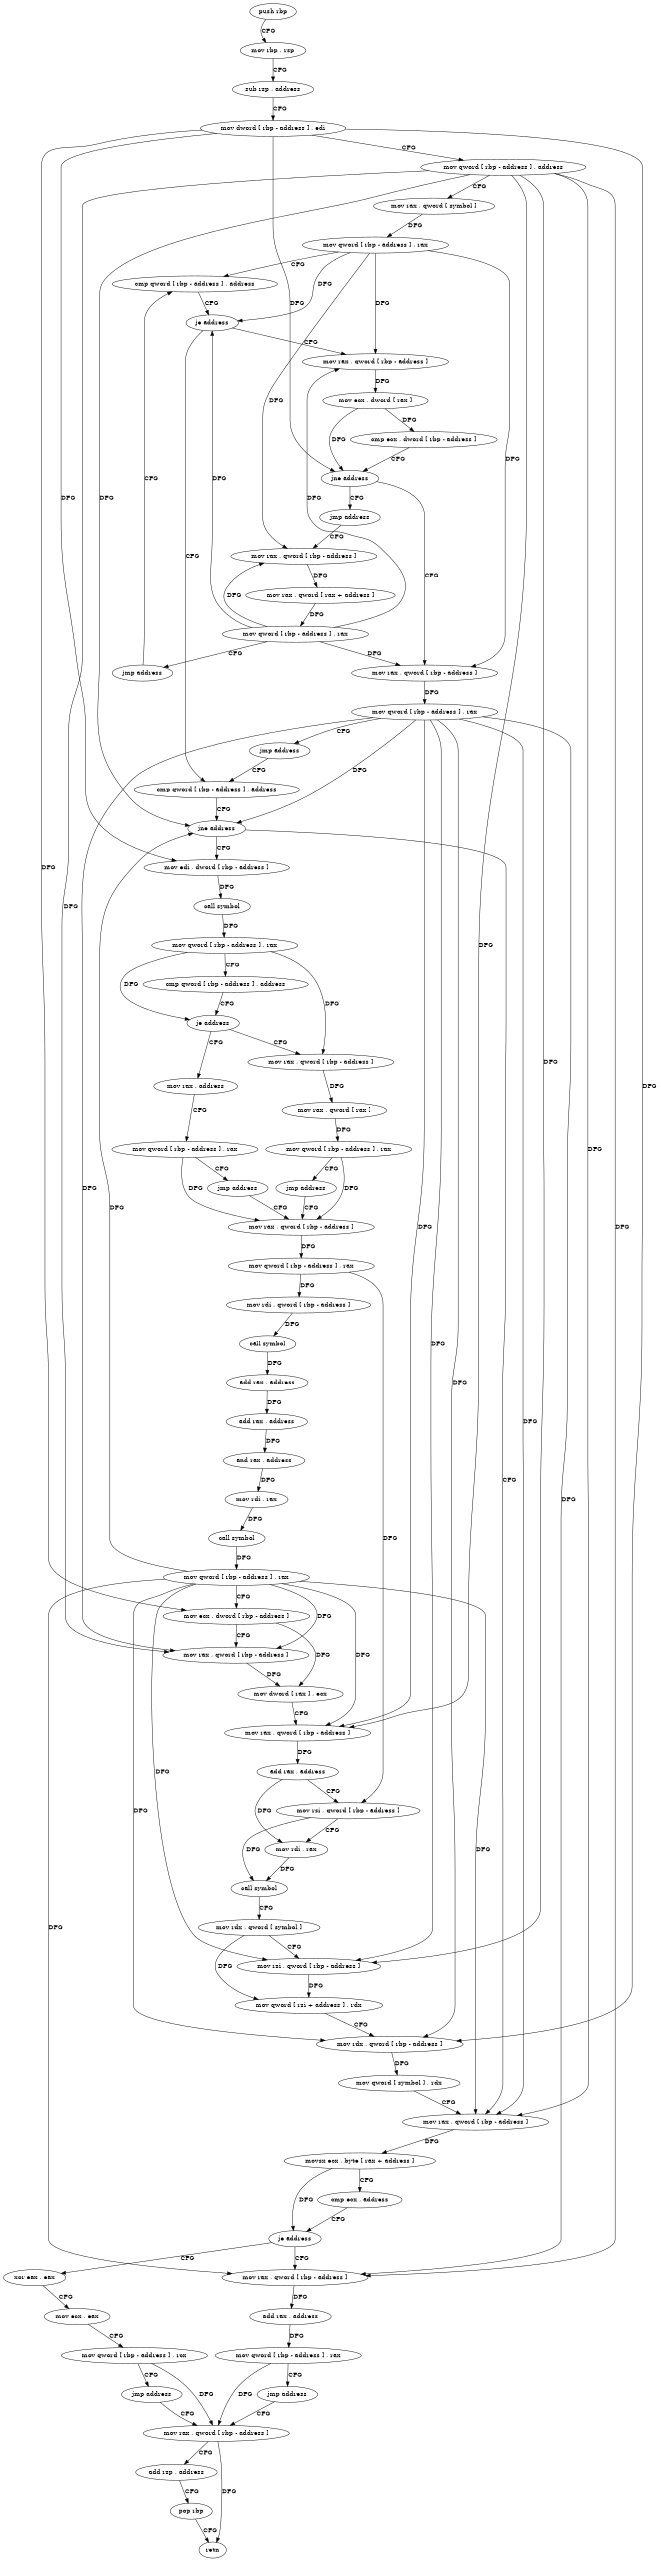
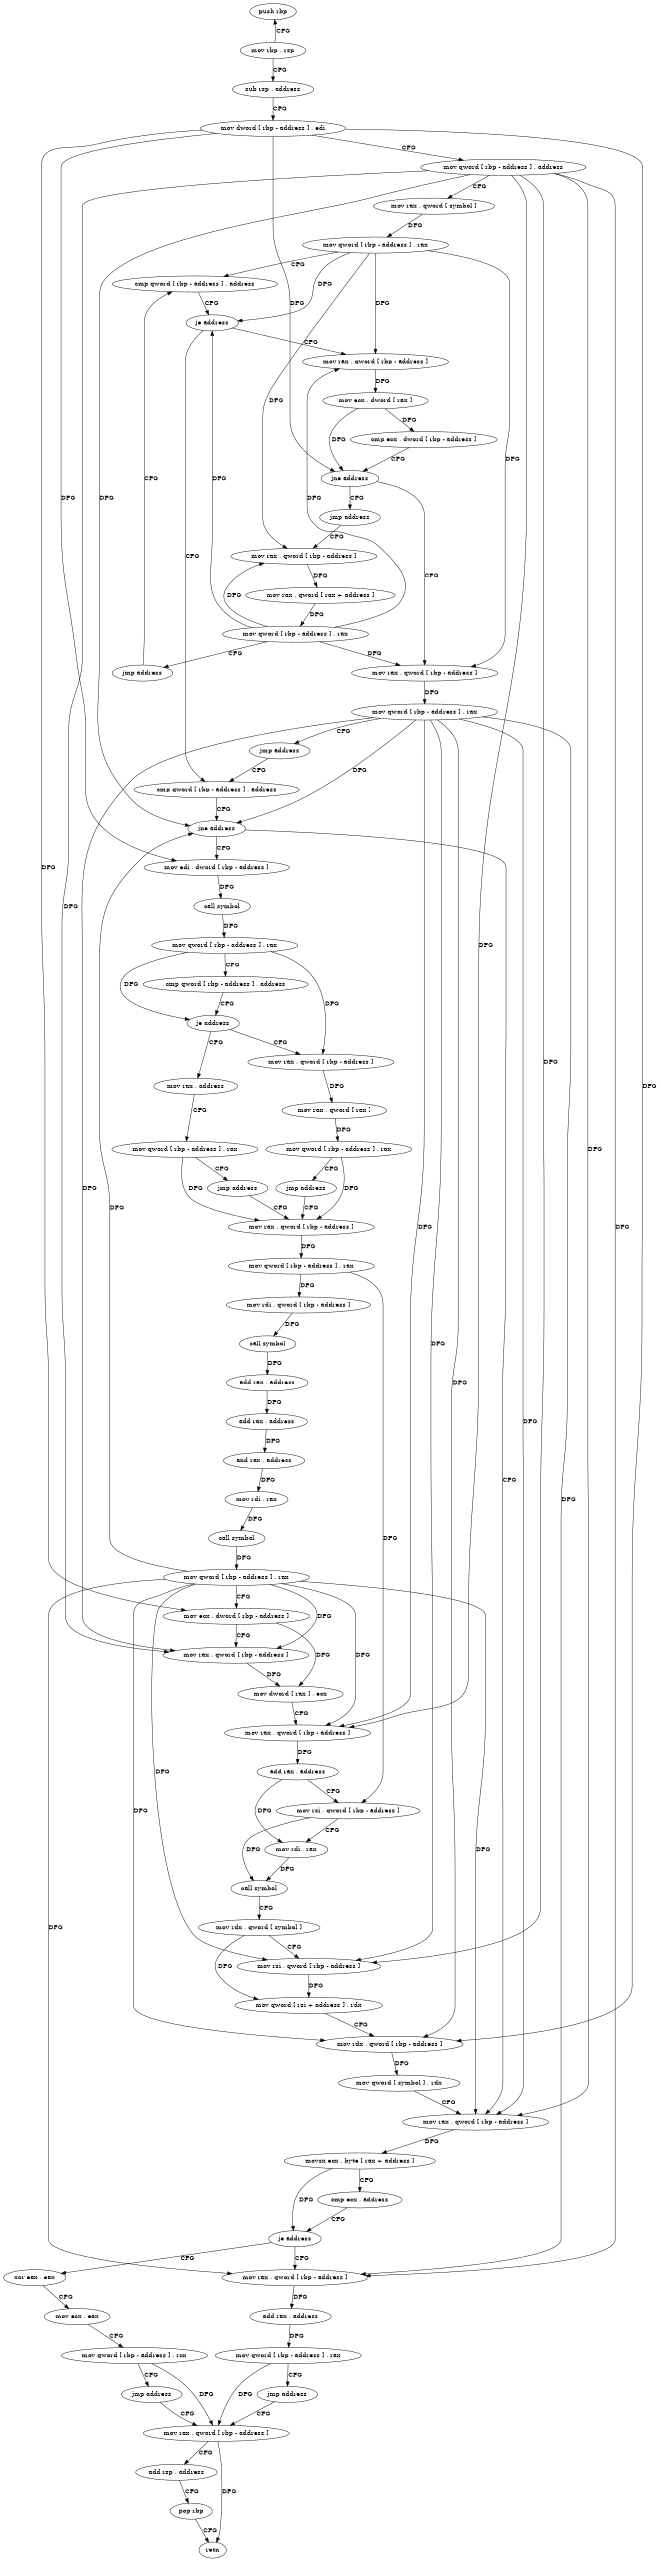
edge "push rbp" -> "mov rbp , rsp": reversed
